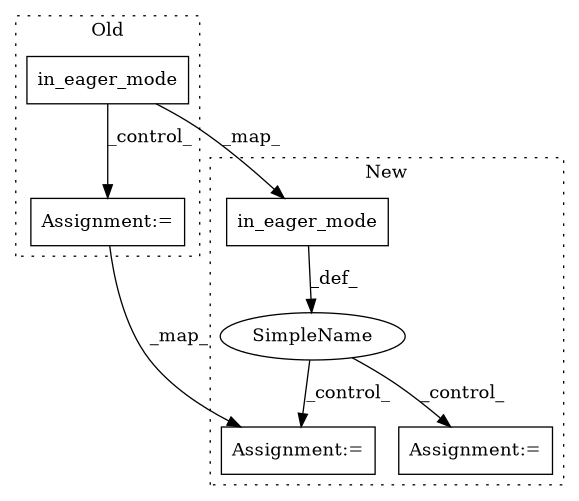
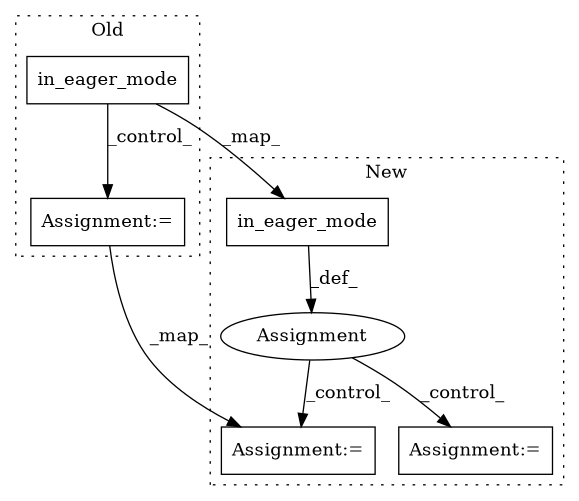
node "SimpleName": label "SimpleName" -> "Assignment"
